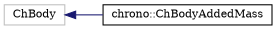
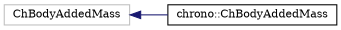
node "ChBody": label "ChBody" -> "ChBodyAddedMass"
